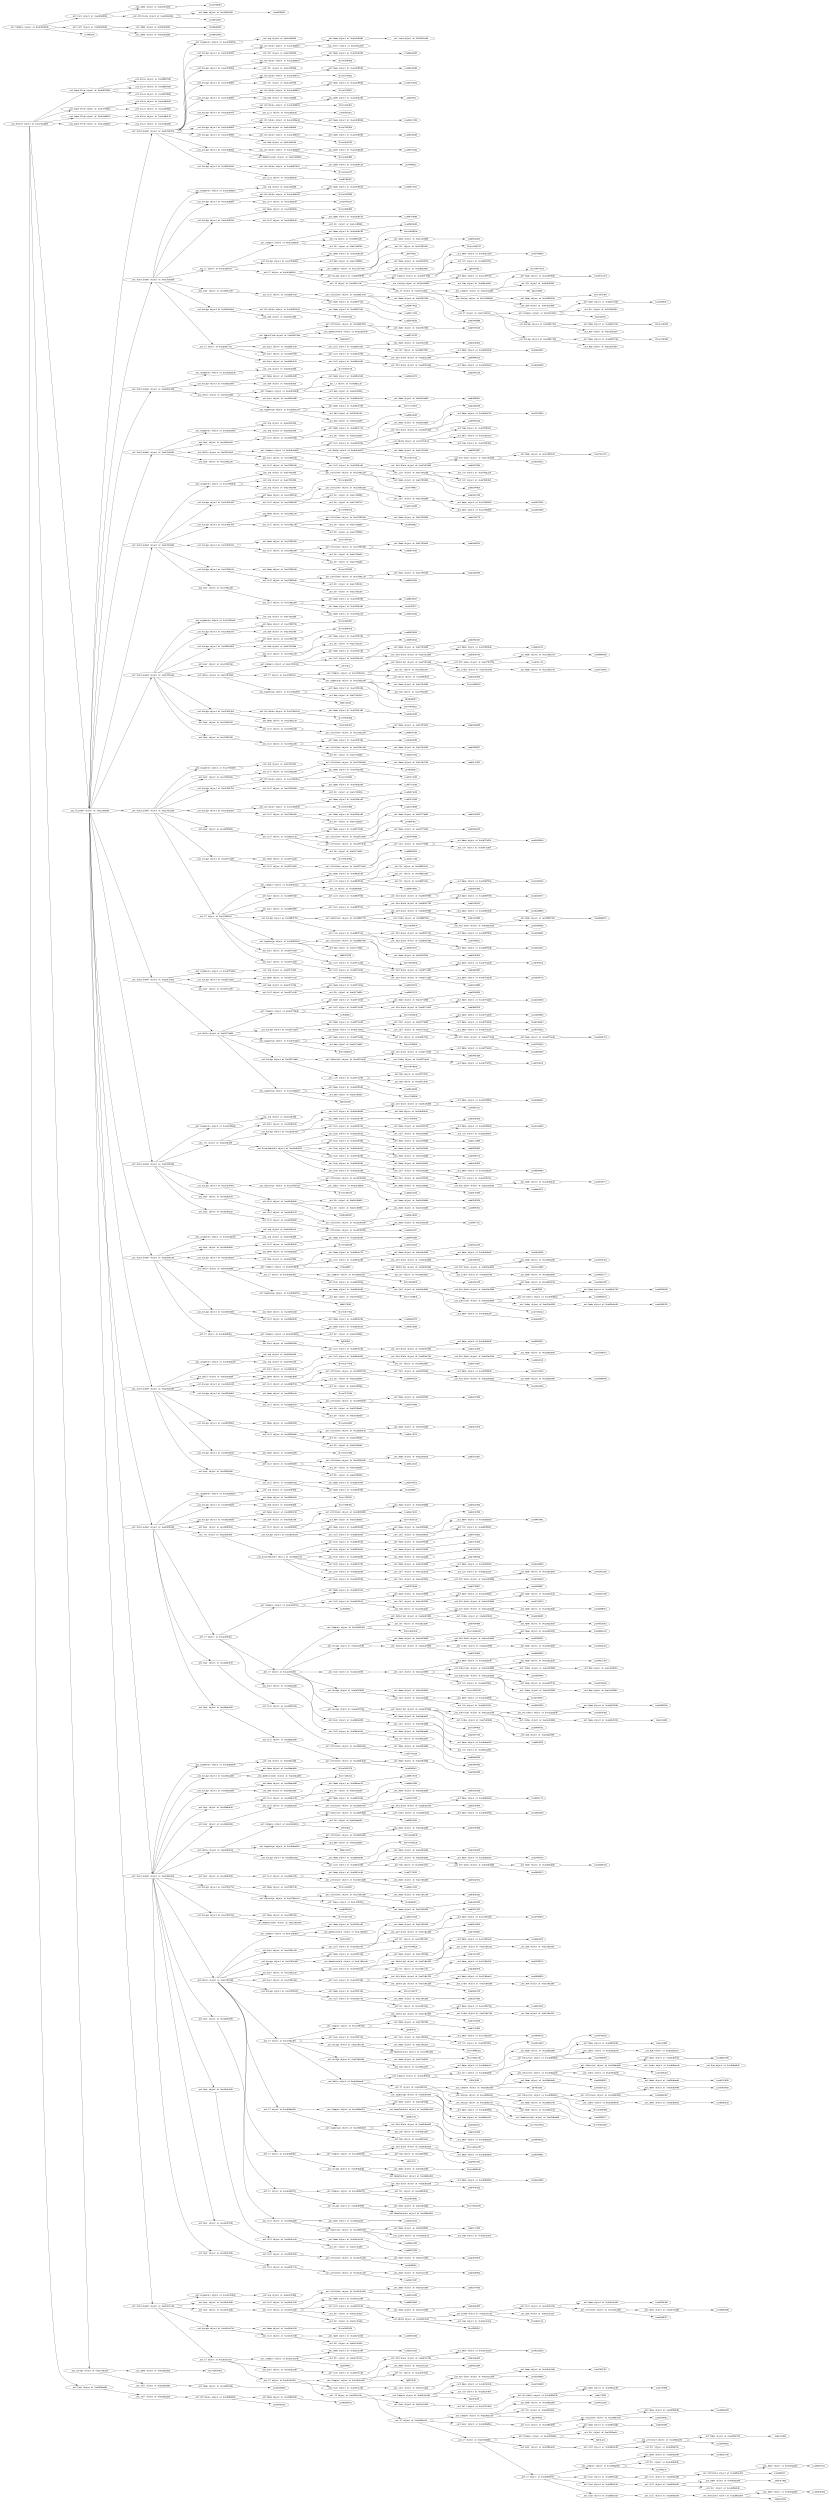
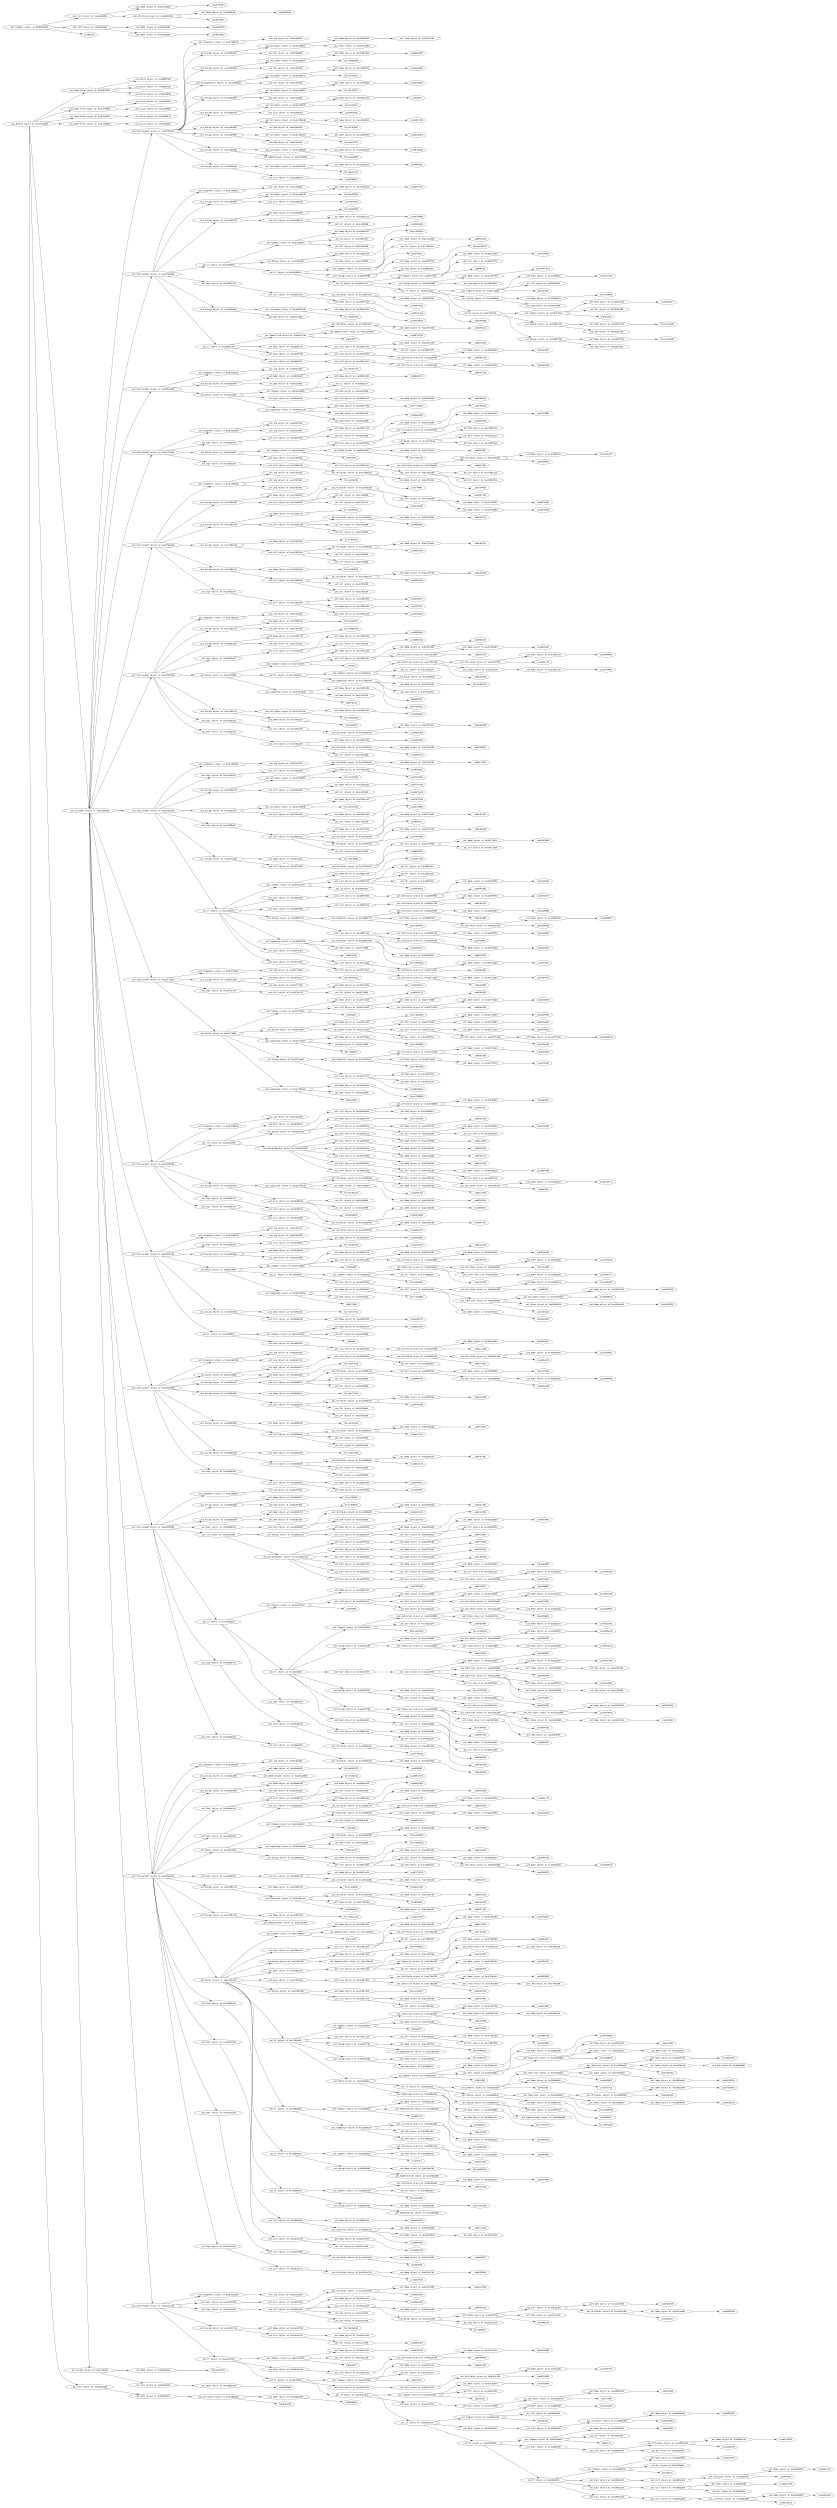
node "_ast.Assign object at 0xa1c0d0550": label "_ast.Assign object at 0xa1c0d0550" -> "_ast.ExceptHandler object at 0xa1c0d0550"
edge "_ast.Name object at 0xa16c9c5d0" -> "Load9060483": now "_ast.Str object at 0xa16c9c590" -> "Load9060483"
